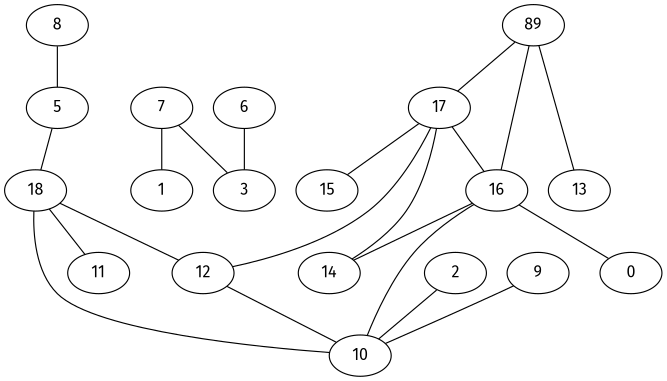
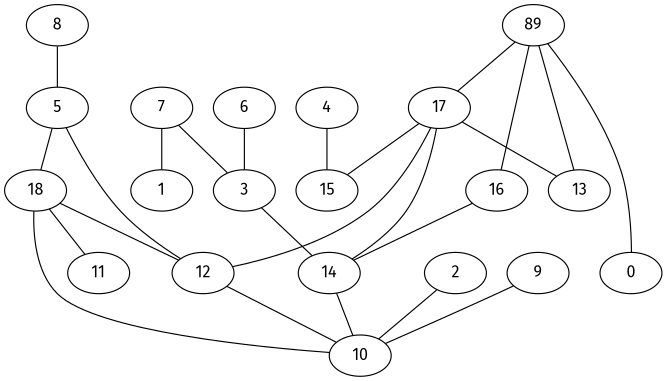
node "4": added
edge "17" -- "16": now "17" -- "13"
edge "5" -- "12": added
edge "3" -- "14": added
edge "16" -- "0": now "89" -- "0"
edge "16" -- "10": now "14" -- "10"
